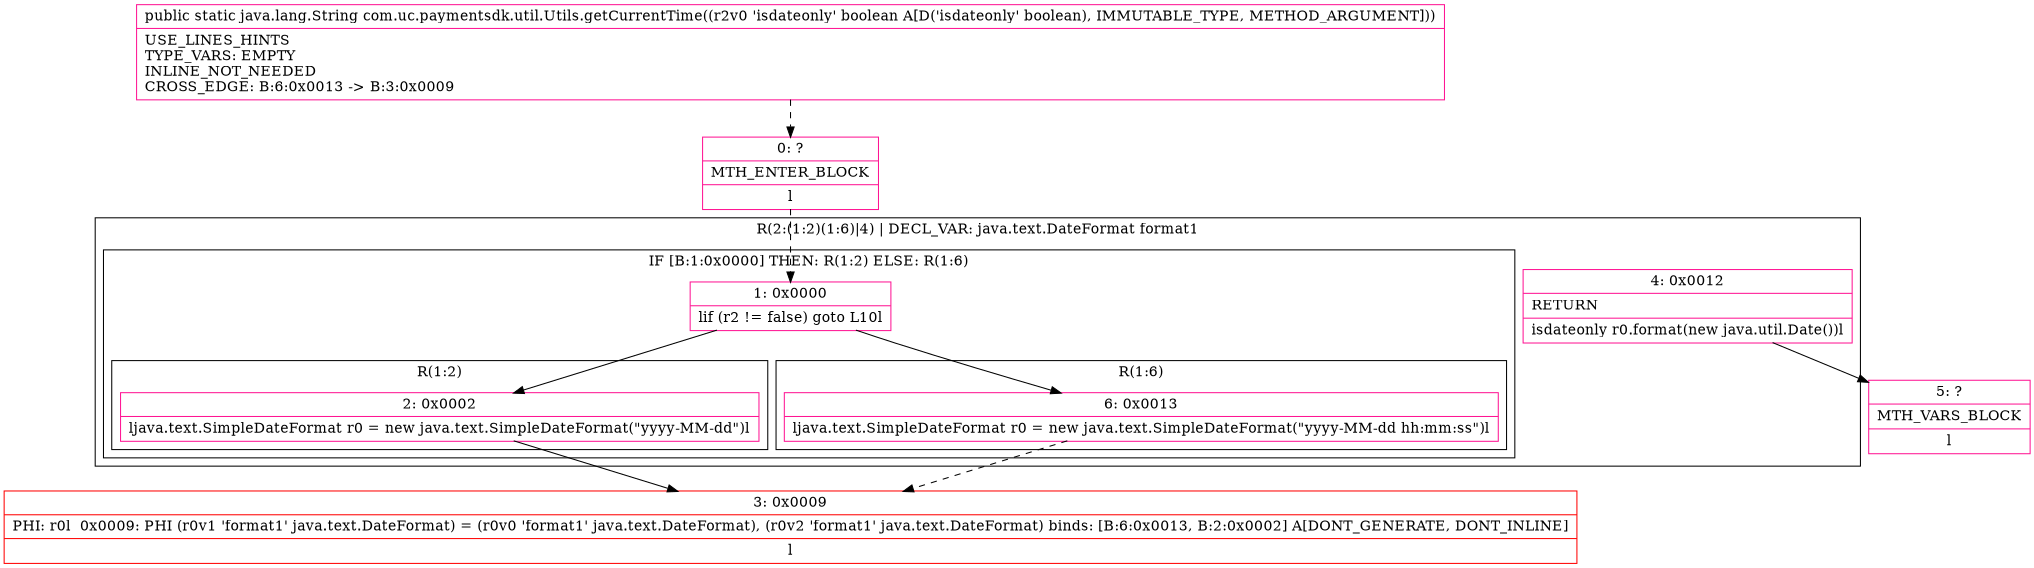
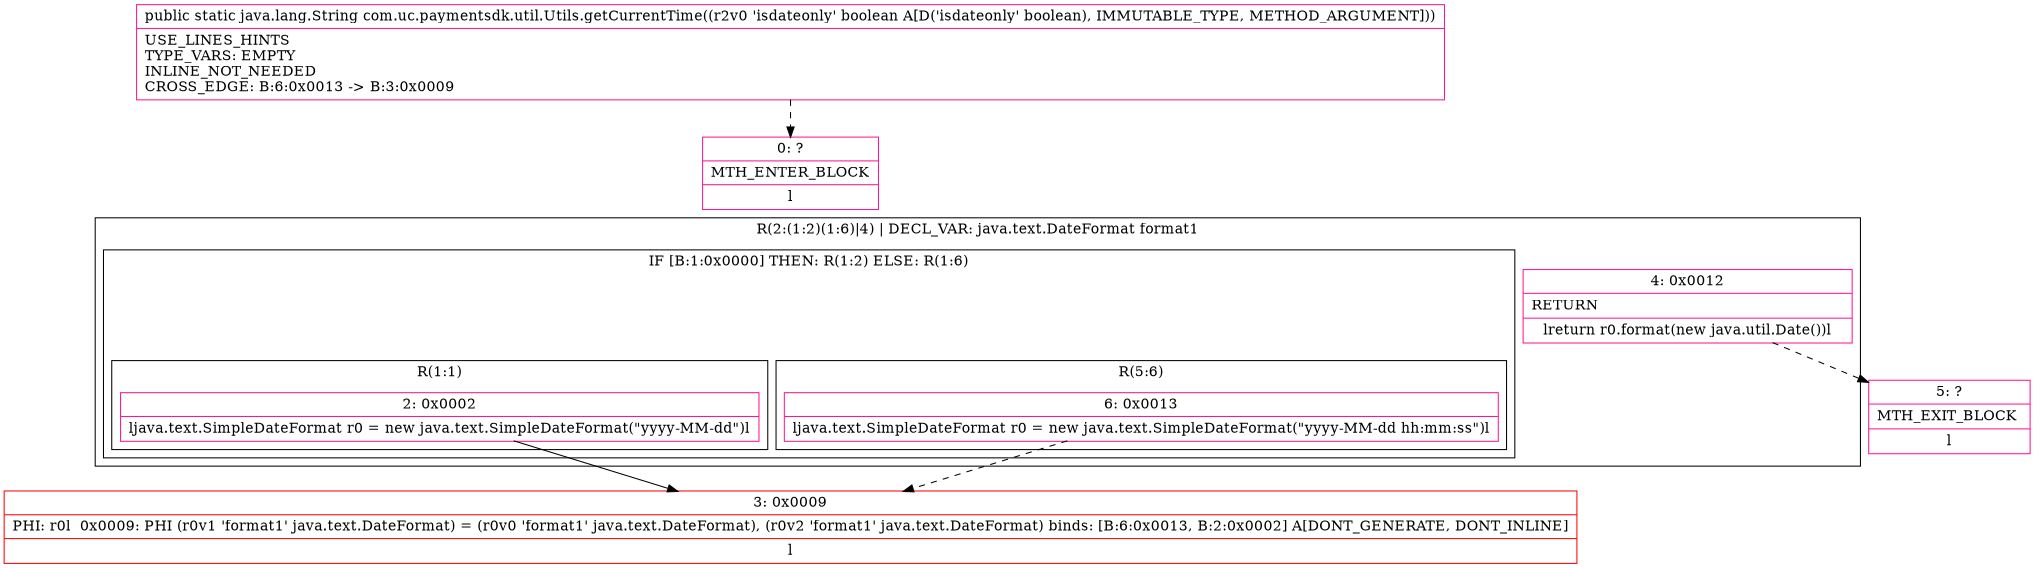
node "1: 0x0000": removed
node "4: 0x0012": text "isdateonly r0.format(new java.util.Date())l" -> "lreturn r0.format(new java.util.Date())l"
edge "4: 0x0012" -> "5: ?": style solid -> dashed
cluster "R(1:2)": label "R(1:2)" -> "R(1:1)"
cluster "R(1:6)": label "R(1:6)" -> "R(5:6)"
node "5: ?": text "MTH_VARS_BLOCK" -> "MTH_EXIT_BLOCK"
